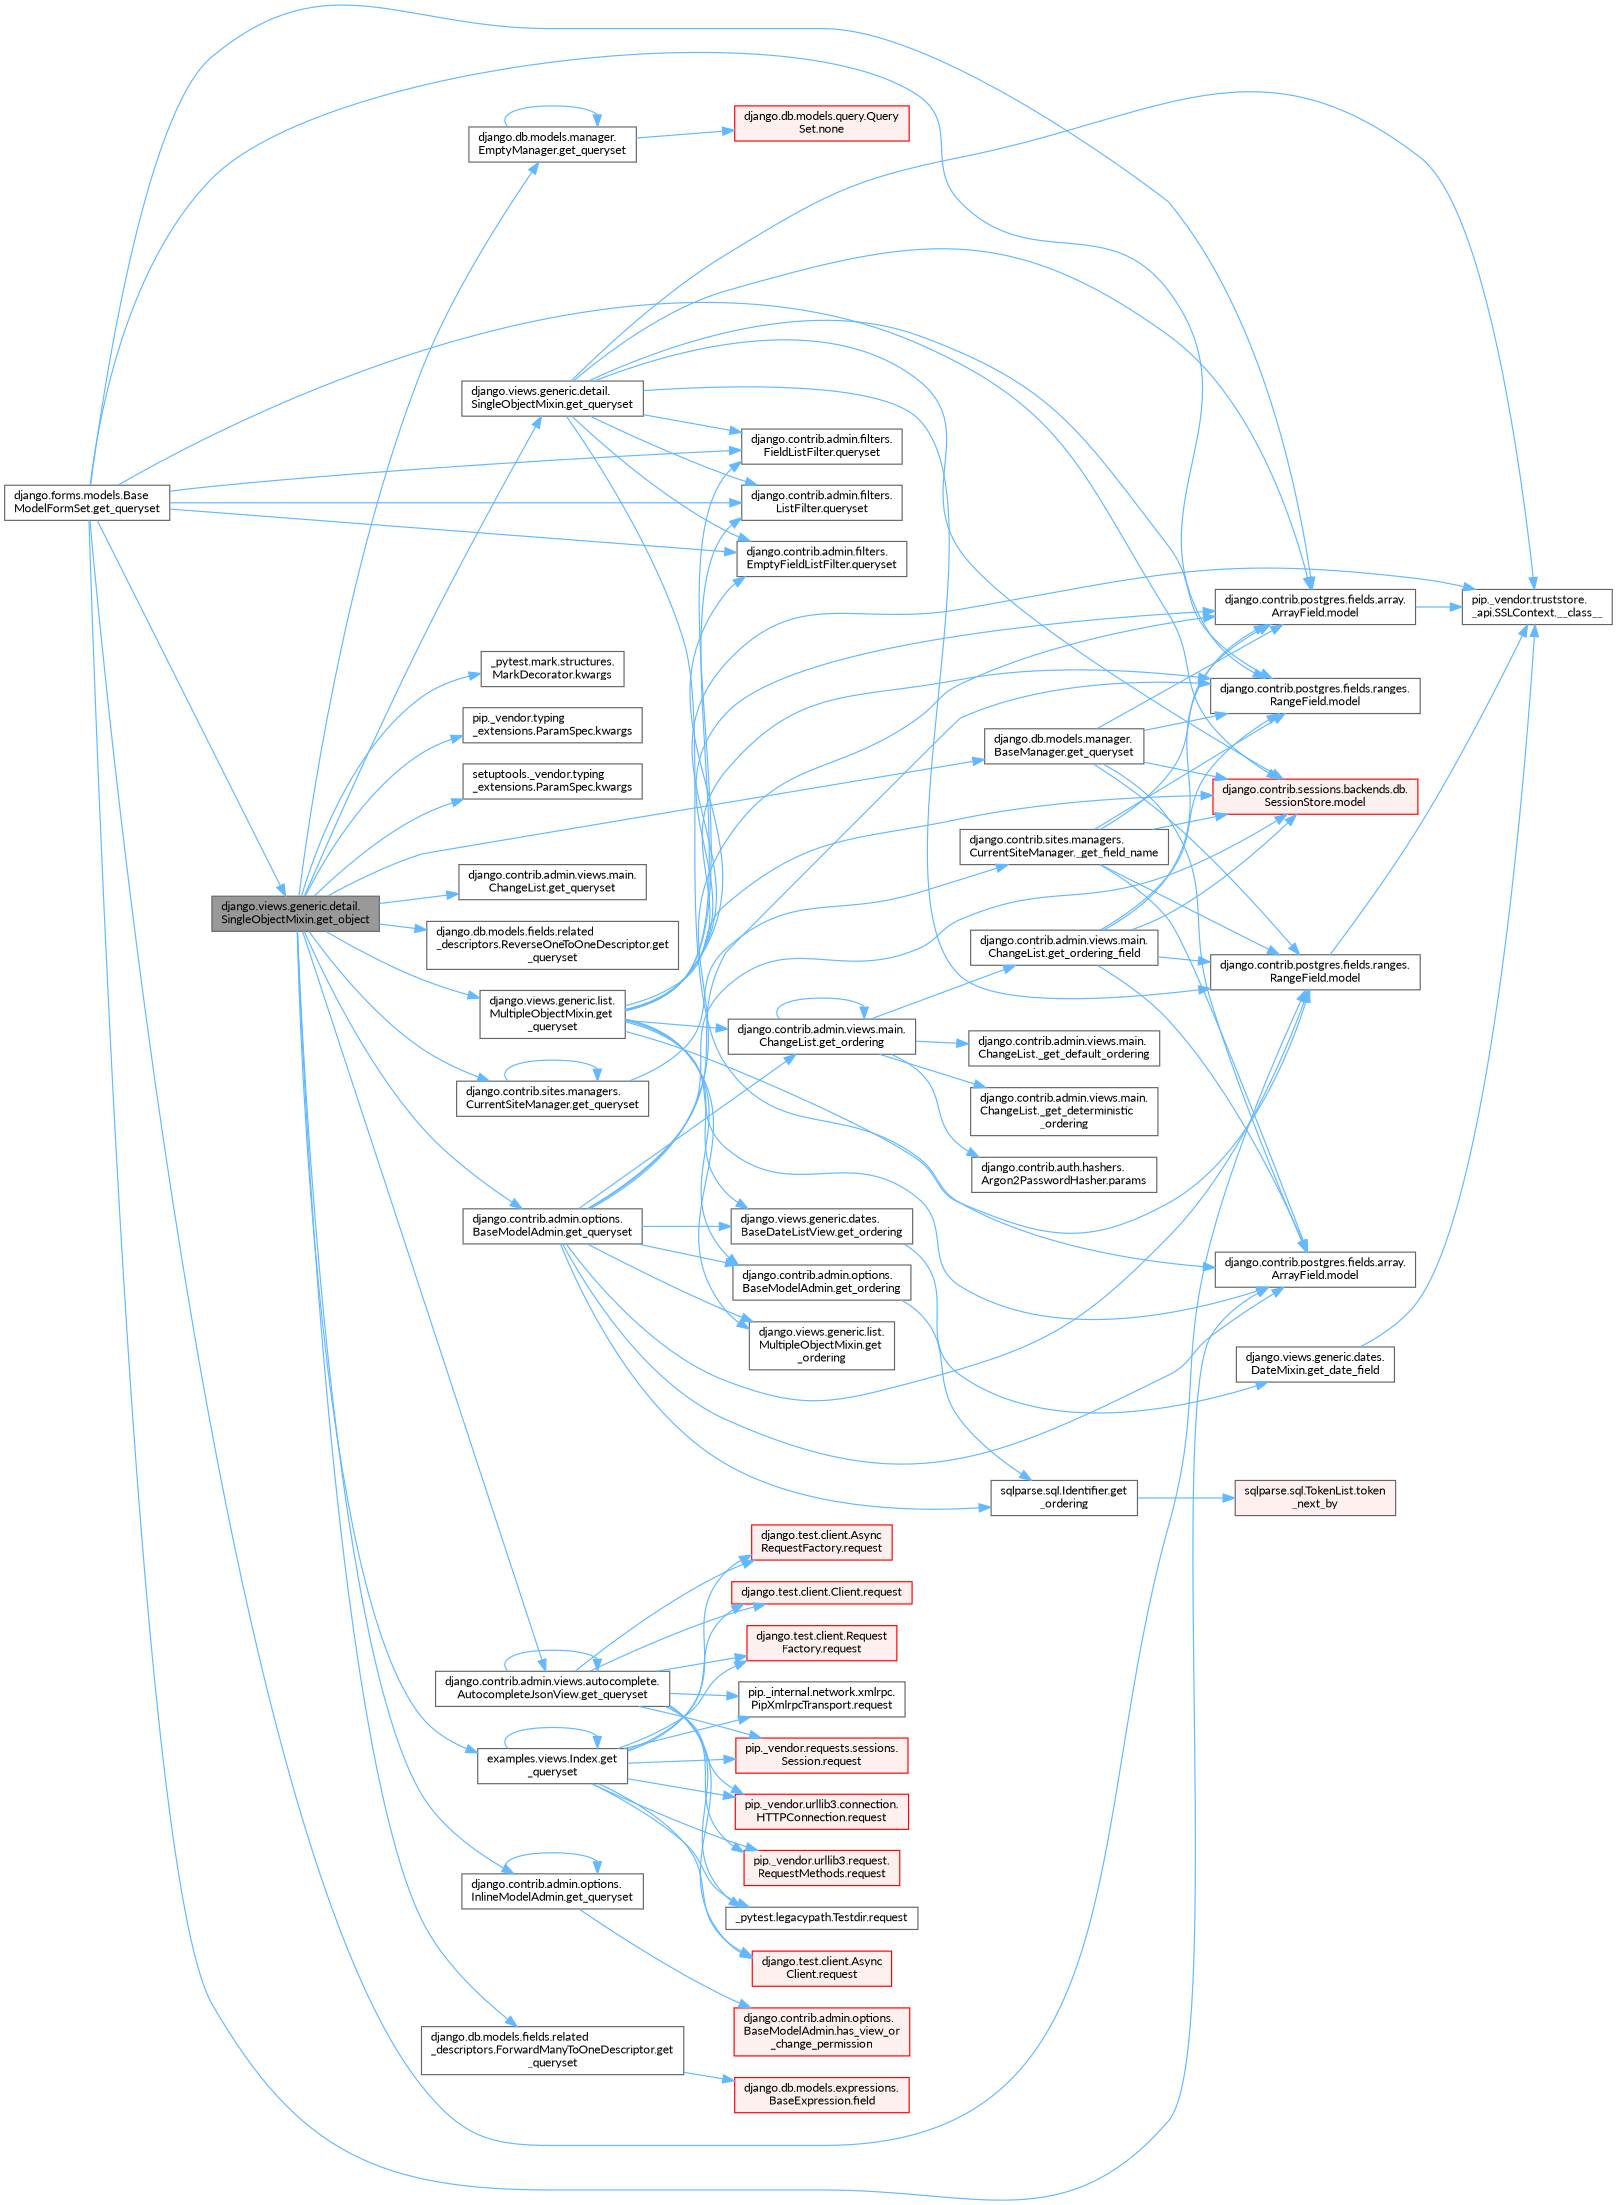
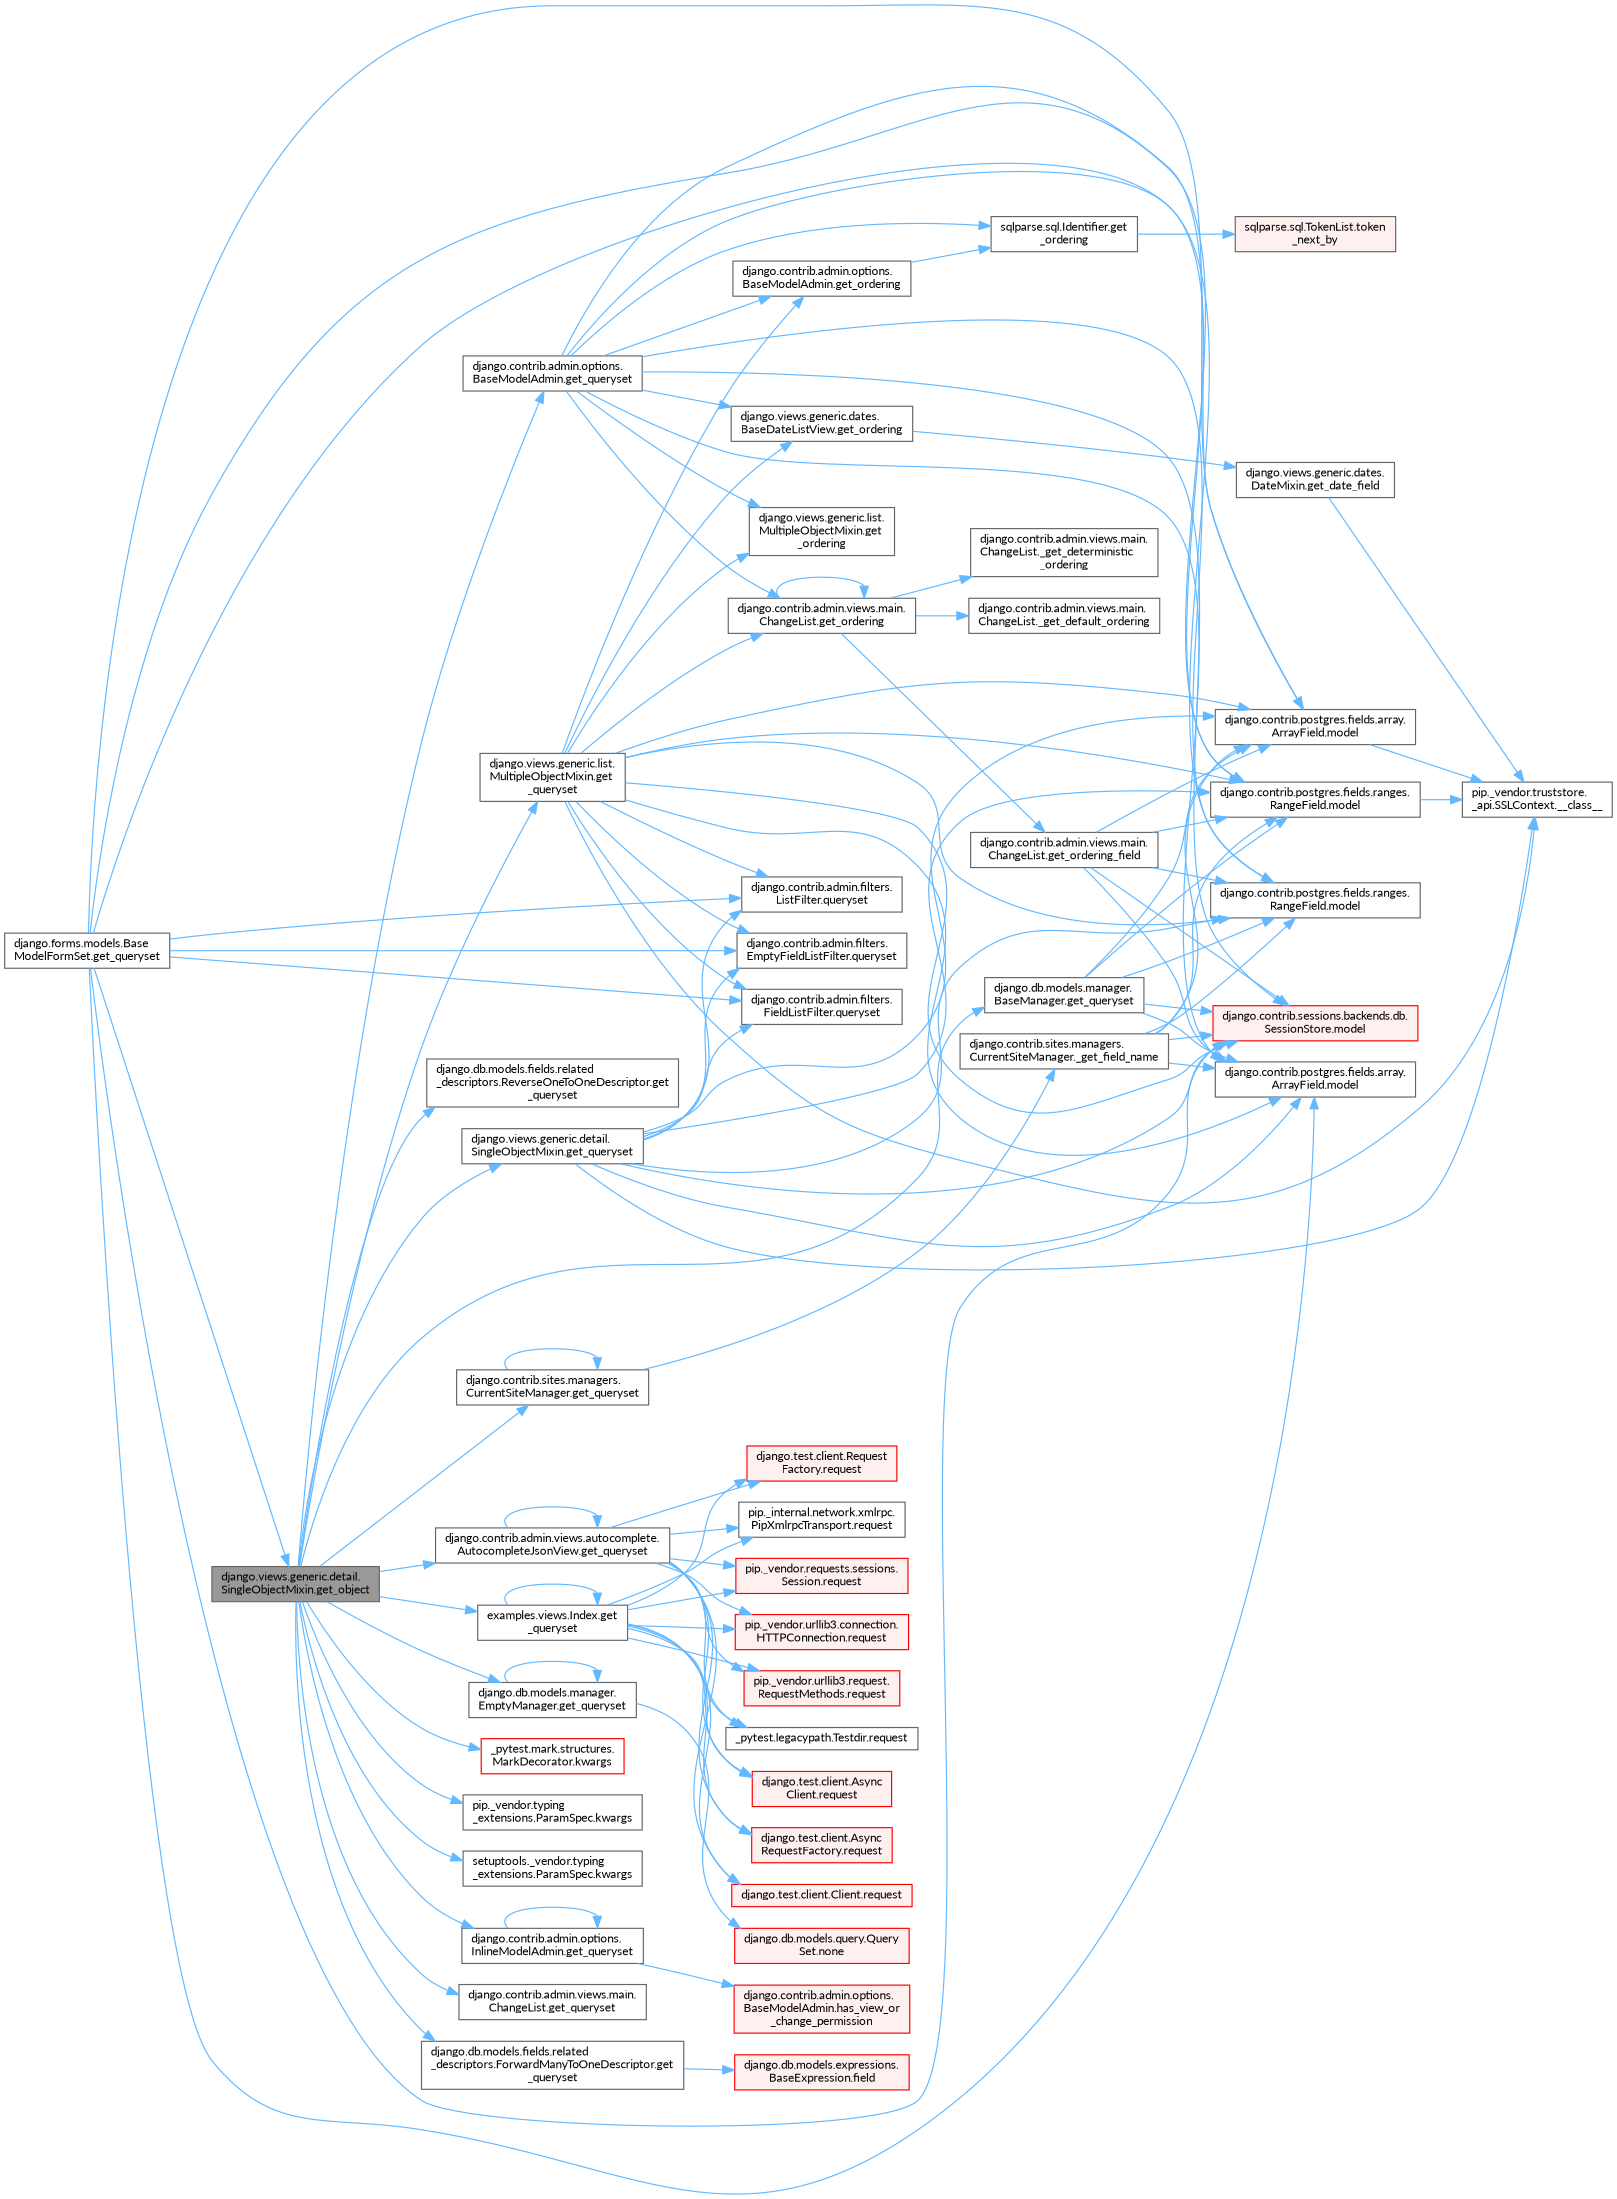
node "_pytest.mark.structures. MarkDecorator.kwargs": color grey40 -> red
node "django.contrib.auth.hashers. Argon2PasswordHasher.params": removed
